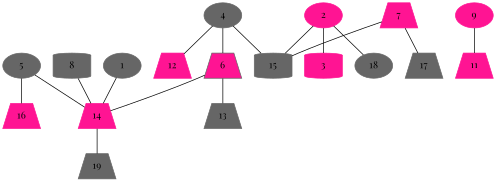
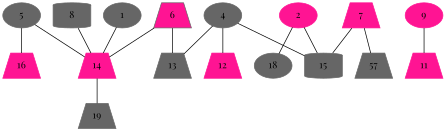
edge "4" -- "6": now "4" -- "13"
node "3": removed
node "17": label "17" -> "57"
